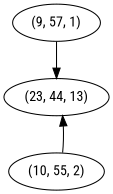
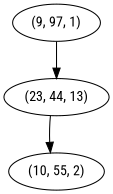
node "(9, 57, 1)": label "(9, 57, 1)" -> "(9, 97, 1)"
edge "(10, 55, 2)" -> "(23, 44, 13)": reversed
